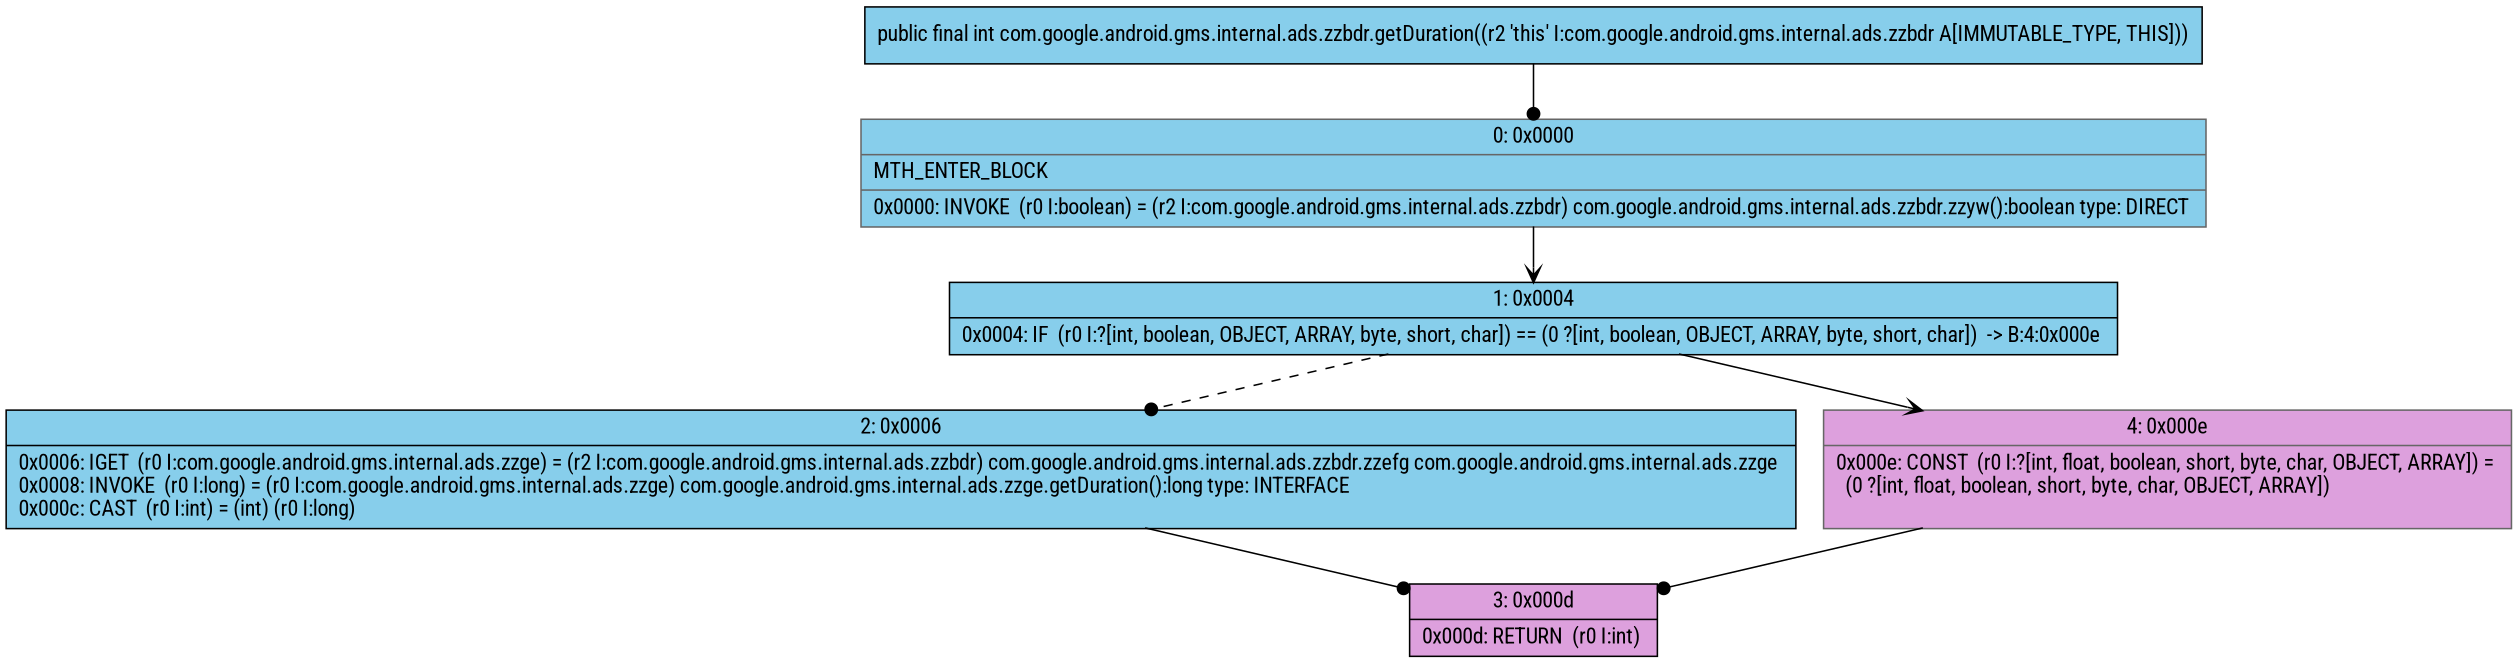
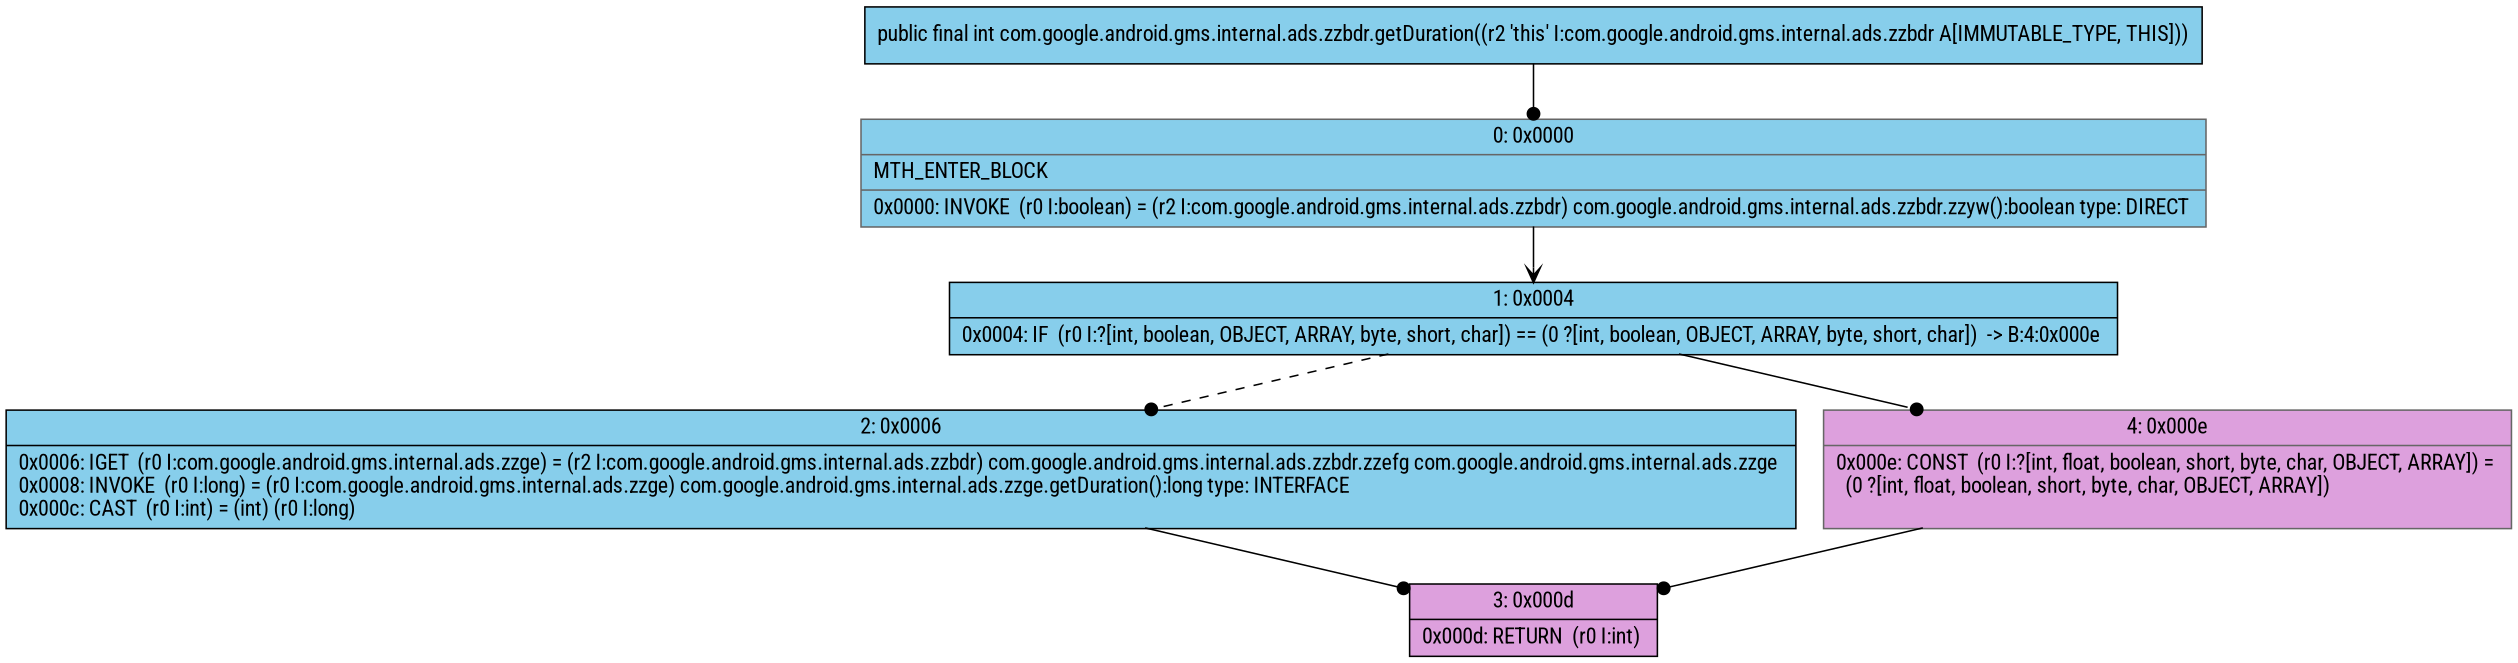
edge "1: 0x0004" -> "4: 0x000e": arrowhead vee -> dot
